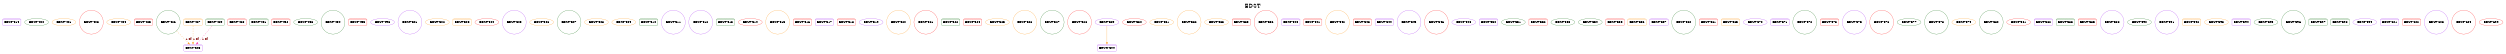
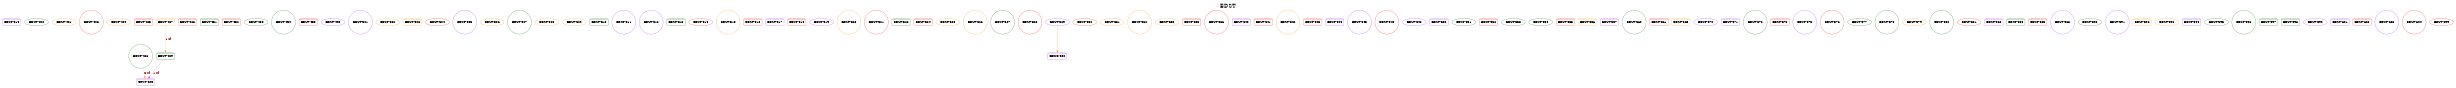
edge "EDST*427" -> "EDST*523": now "EDST*427" -> "EDST*429"
edge "EDST*426" -> "EDST*523": label "1 of" -> "5 of"
